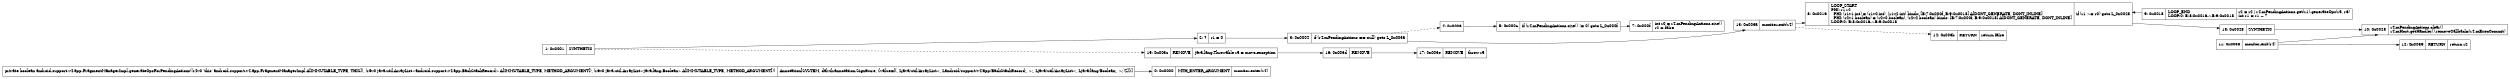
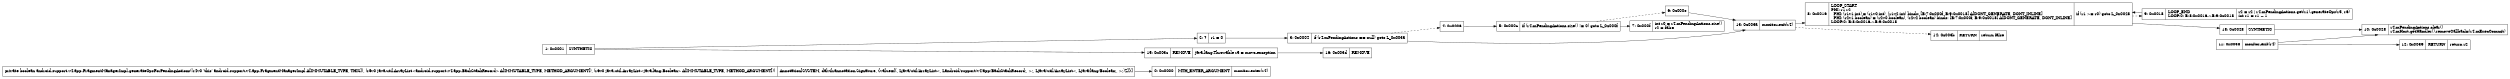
node "6: 0x000e": added
edge "8: 0x0016" -> "9: 0x0018": added
node "9: 0x0018": text "int r1 = r1 + 7" -> "int r1 = r1 + 1"
edge "1: 0x0001" -> "15: 0x003c": style dashed -> solid
node "17: 0x003e": removed
